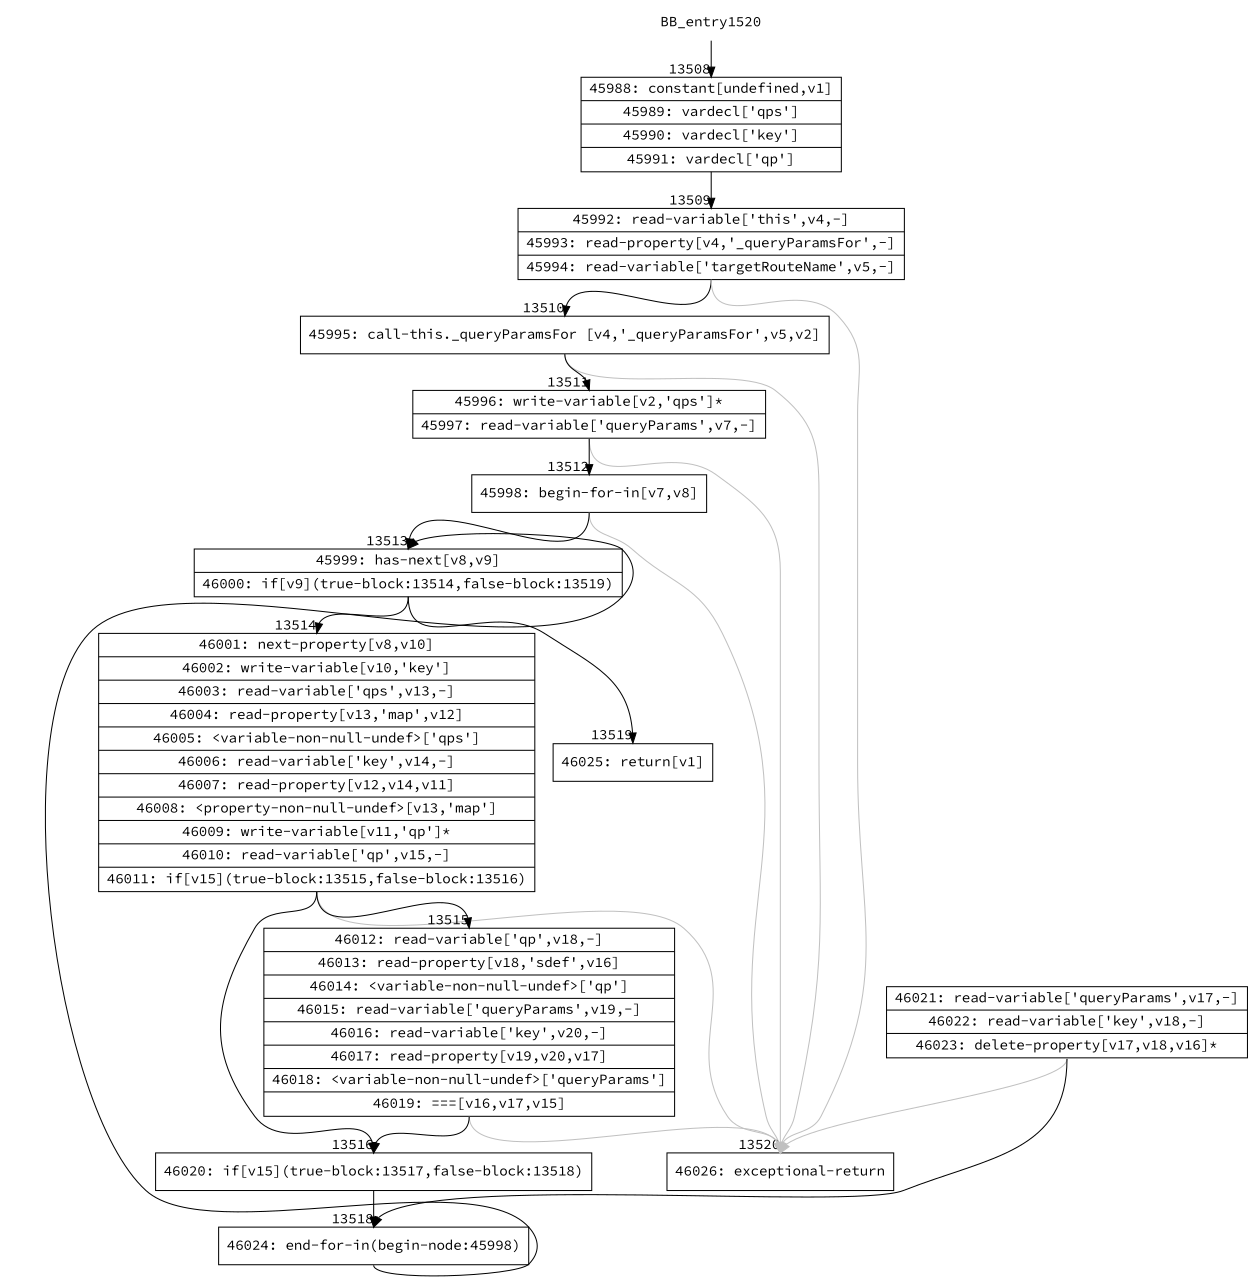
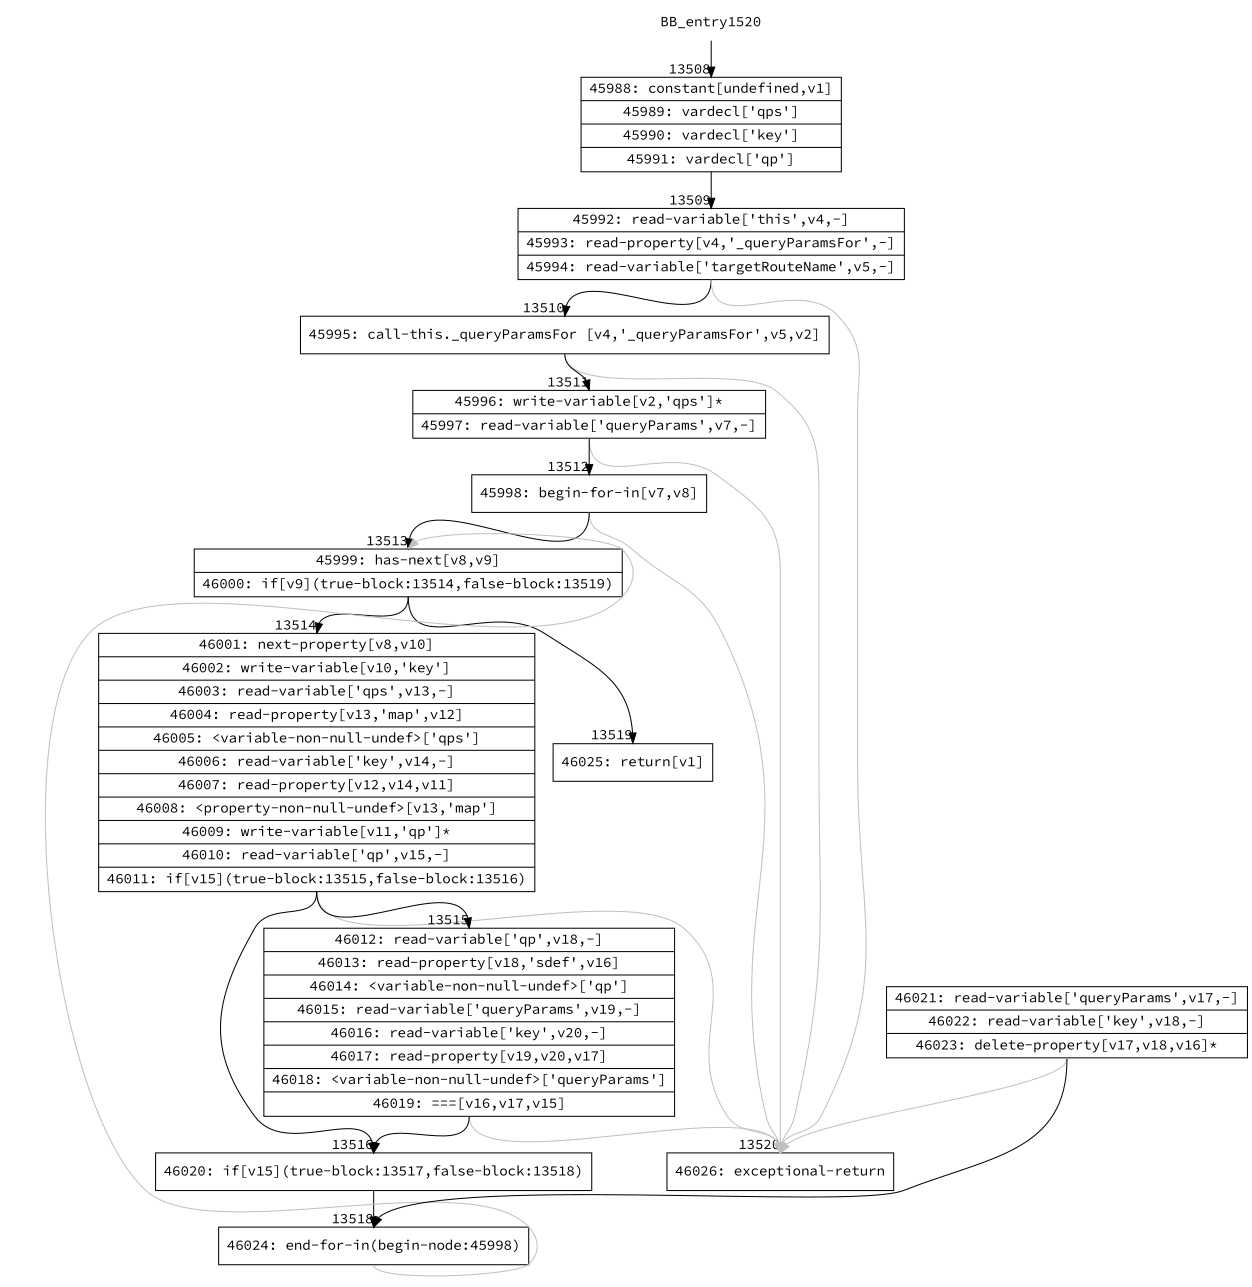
edge "46024: end-for-in(begin-node:45998)" -> "45999: has-next[v8,v9]": color black -> gray
